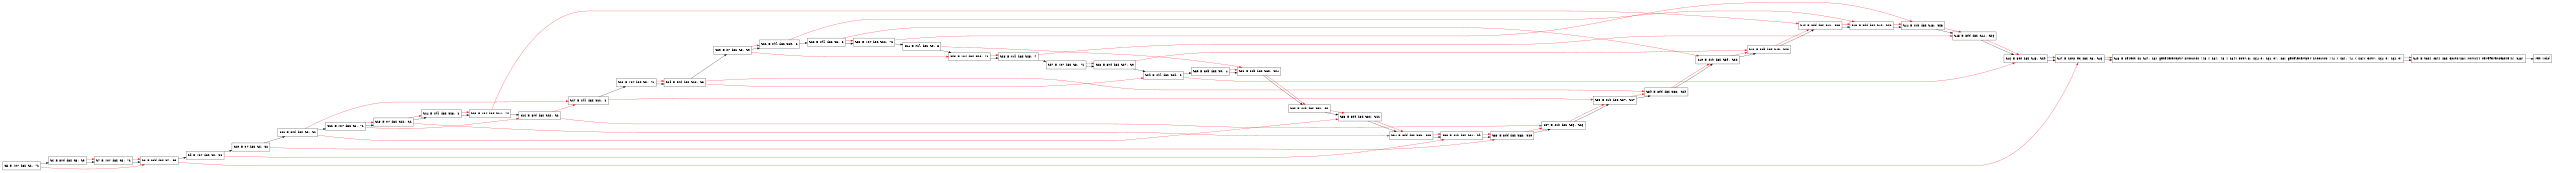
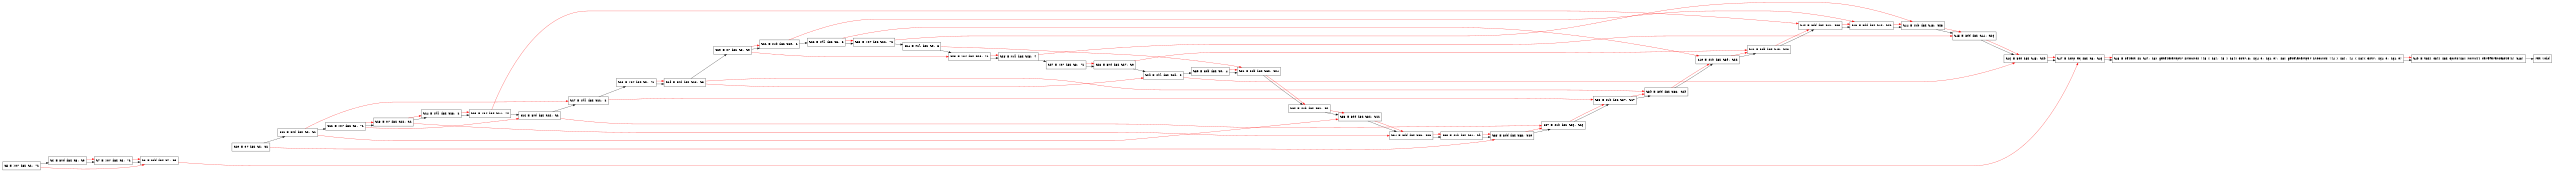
node "%21 = shl i32 %20, 1": label "%21 = shl i32 %20, 1" -> "%21 = sub i32 %20, 1"
edge "%16 = and i32 %12, %1" -> "%17 = shl i32 %11, 1": color red -> black
node "%9 = xor i32 %2, %1": removed
